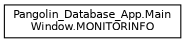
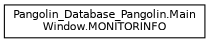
node "Pangolin_Database_App.Main Window.MONITORINFO": label "Pangolin_Database_App.Main Window.MONITORINFO" -> "Pangolin_Database_Pangolin.Main Window.MONITORINFO"
